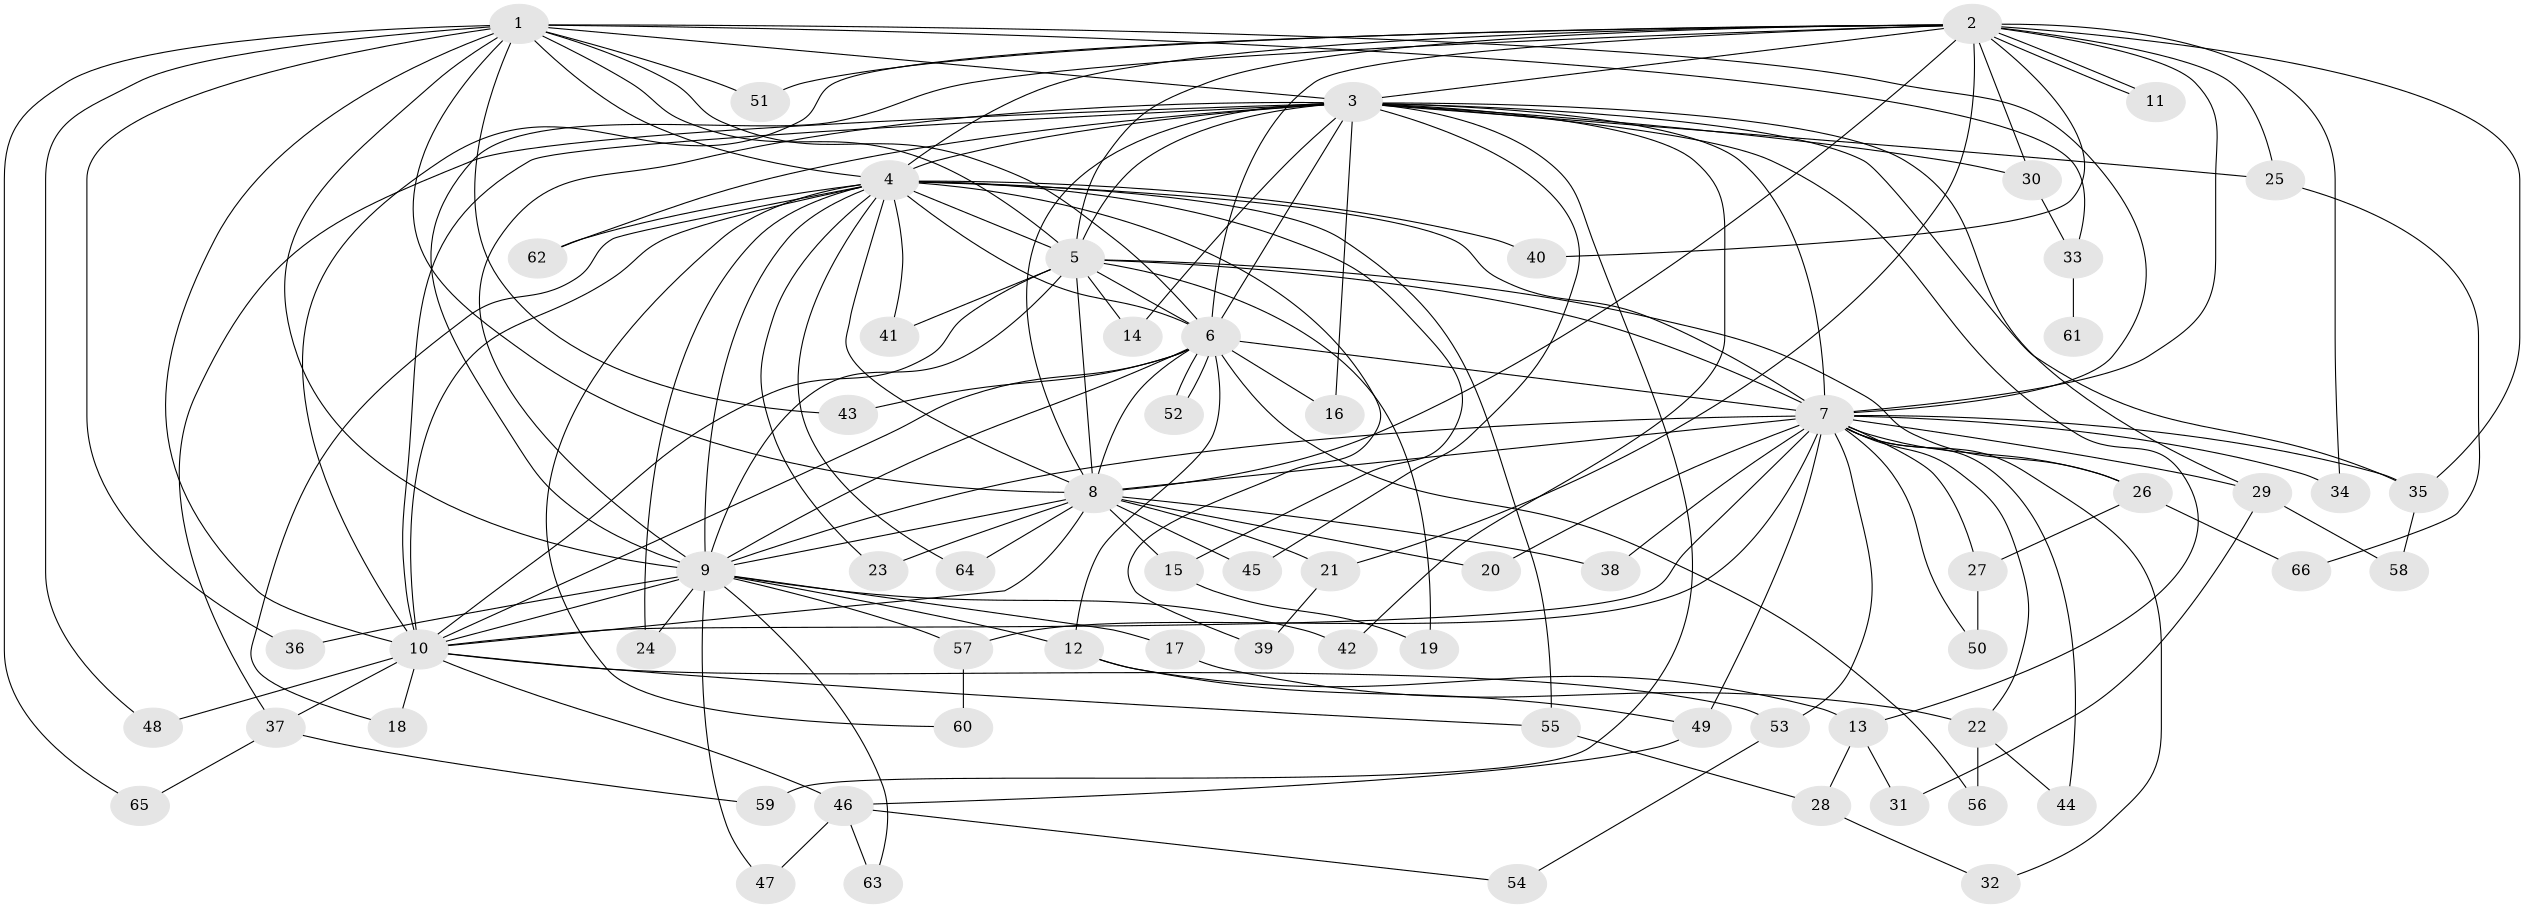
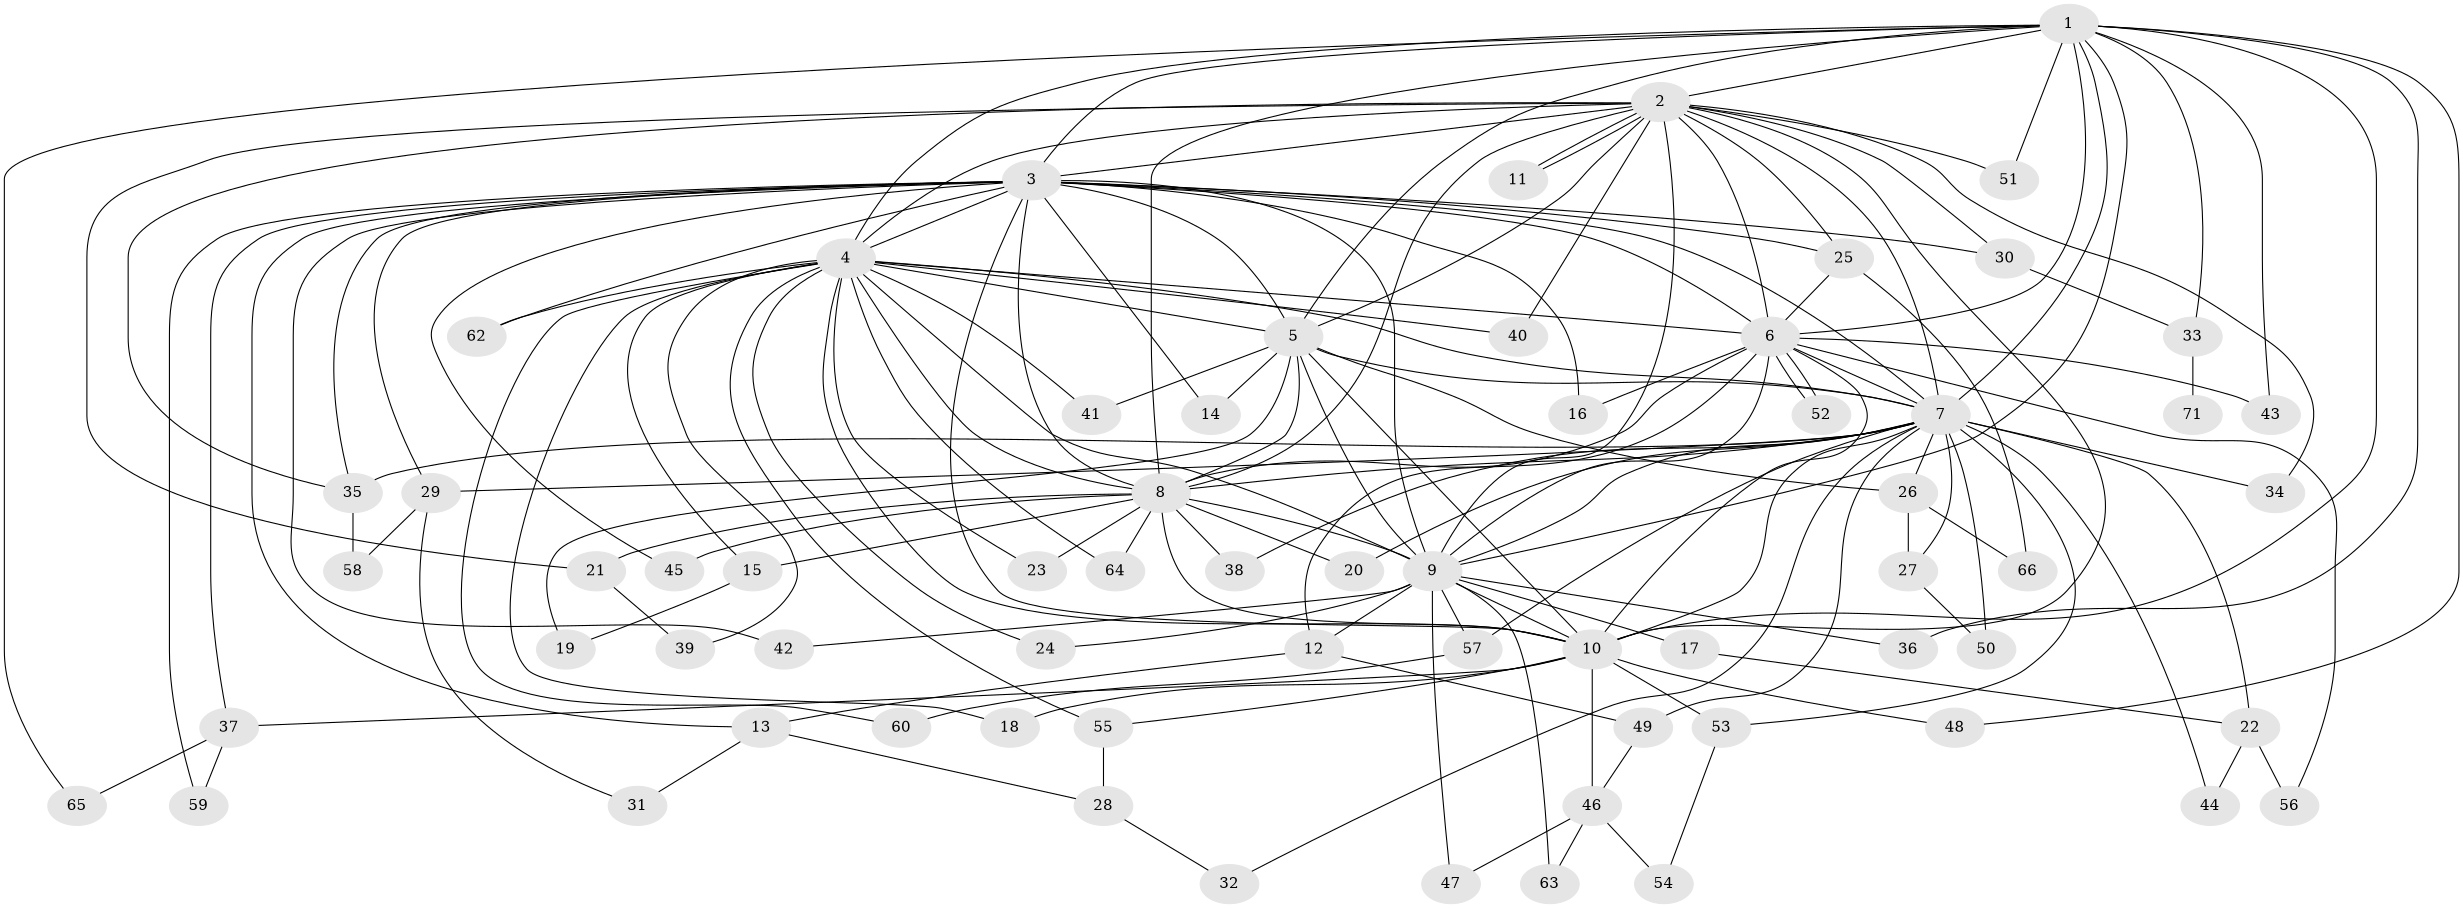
edge "1" -- "2": added
edge "5" -- "6": now "25" -- "6"
node "61": label "61" -> "71"
